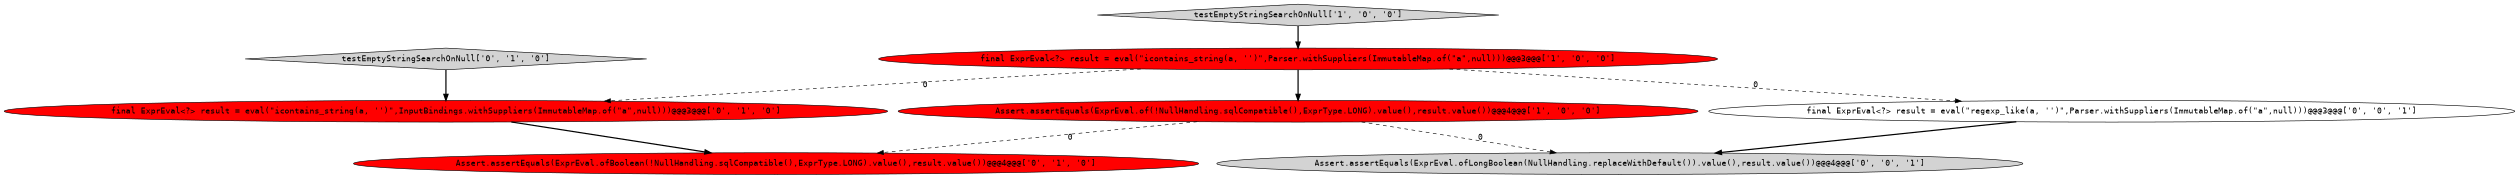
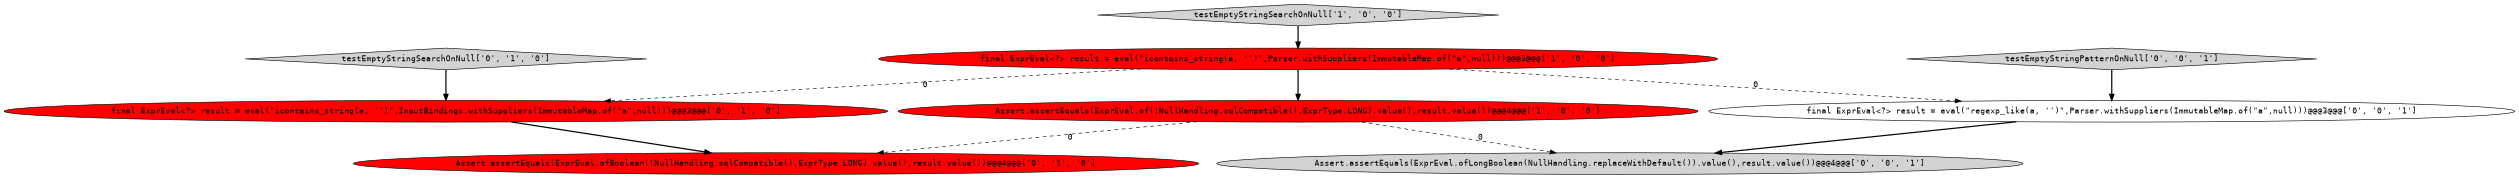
node "testEmptyStringPatternOnNull['0', '0', '1']": added
